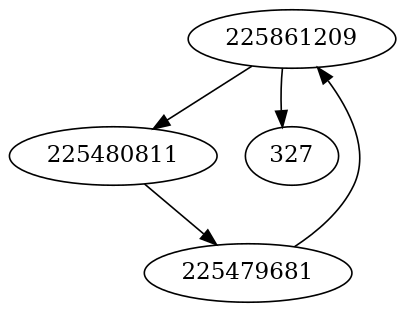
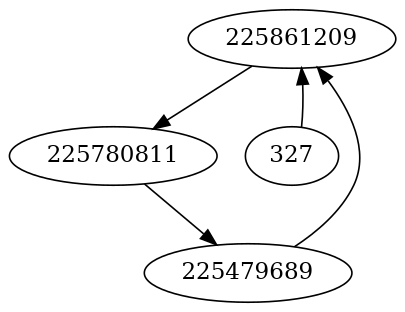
edge "225861209" -> "327": reversed
node "225480811": label "225480811" -> "225780811"
node "225479681": label "225479681" -> "225479689"
